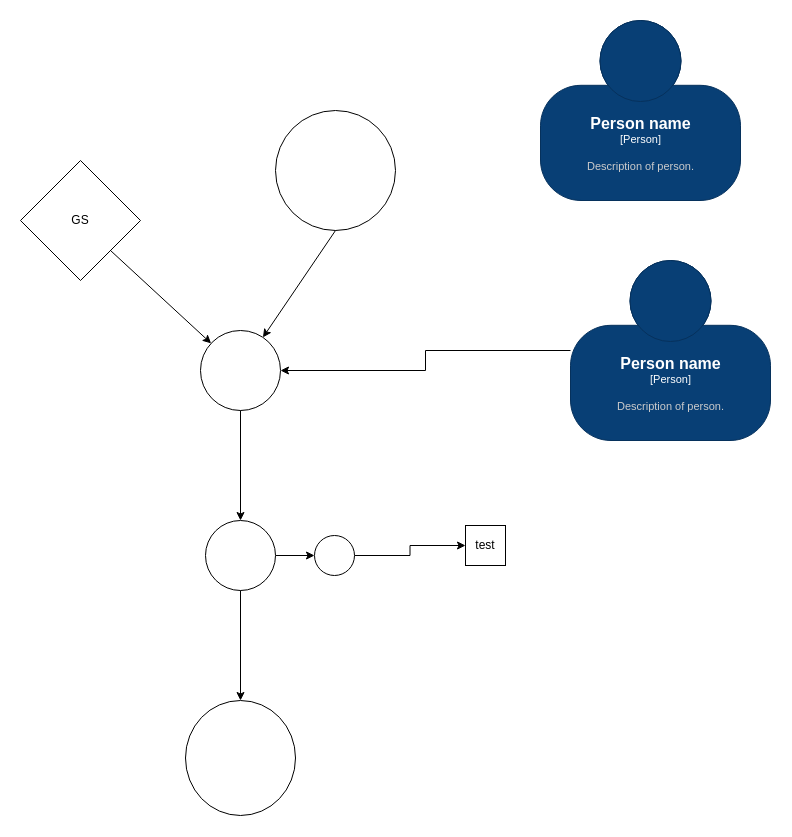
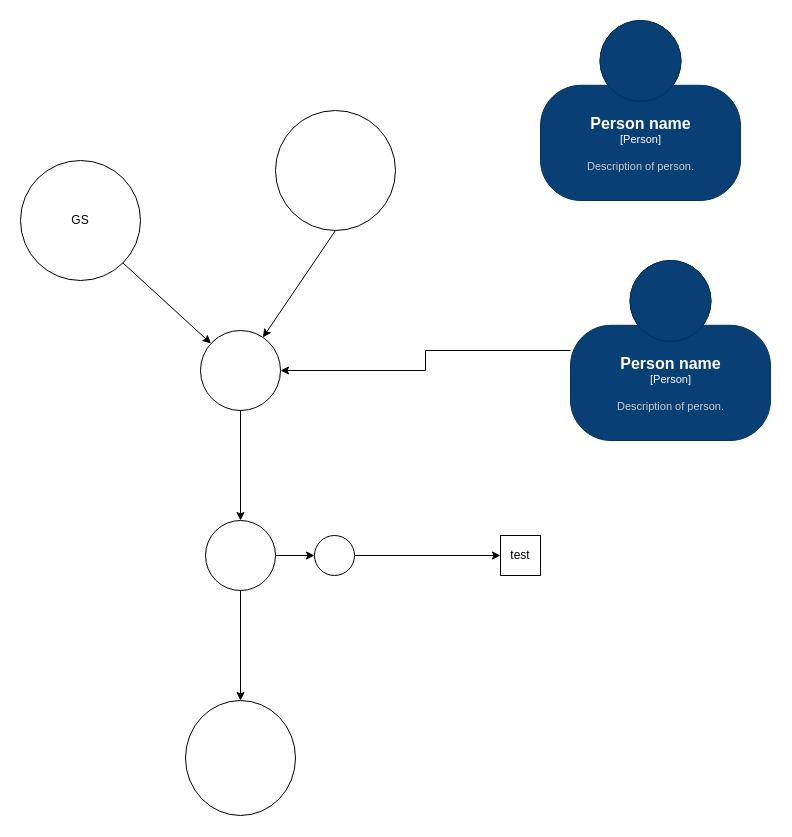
node "GS": shape diamond -> ellipse
node "test": moved (486, 546) -> (521, 556)
